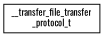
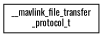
node "__transfer_file_transfer _protocol_t": label "__transfer_file_transfer _protocol_t" -> "__mavlink_file_transfer _protocol_t"
